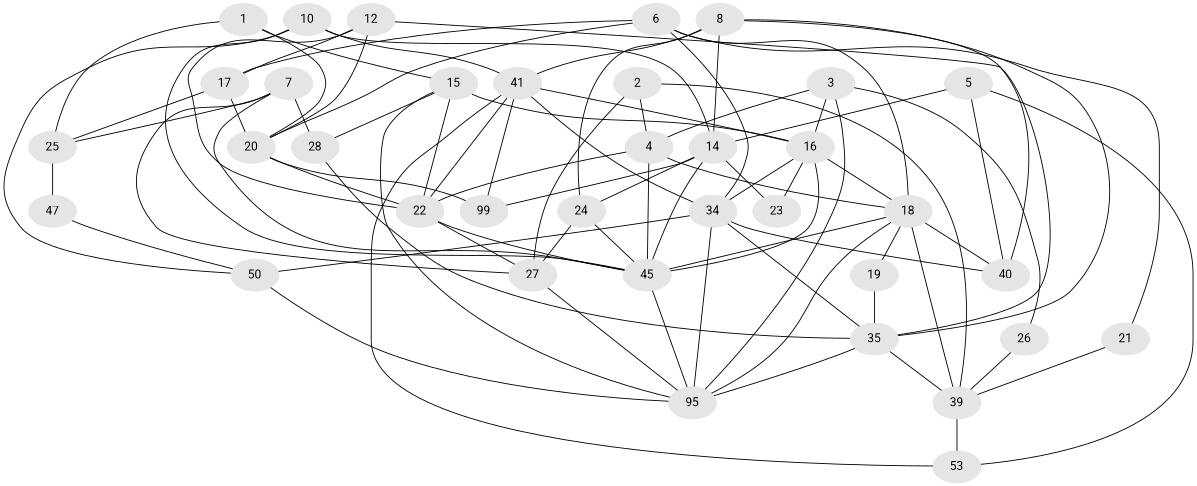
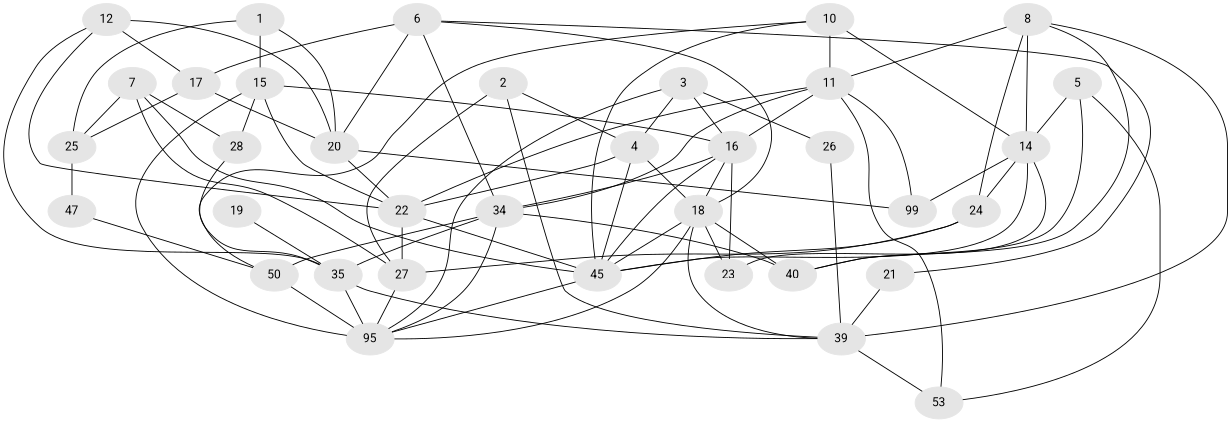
node "41": label "41" -> "11"
edge "8" -- "35": now "8" -- "39"
edge "18" -- "19": now "18" -- "23"
